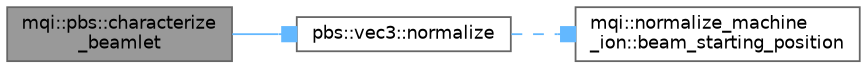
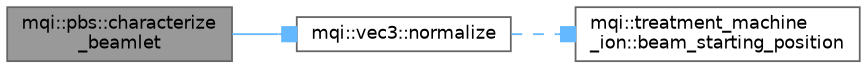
node "pbs::vec3::normalize": label "pbs::vec3::normalize" -> "mqi::vec3::normalize"
node "mqi::normalize_machine _ion::beam_starting_position": label "mqi::normalize_machine _ion::beam_starting_position" -> "mqi::treatment_machine _ion::beam_starting_position"
